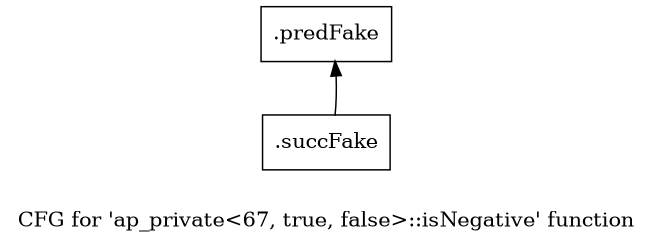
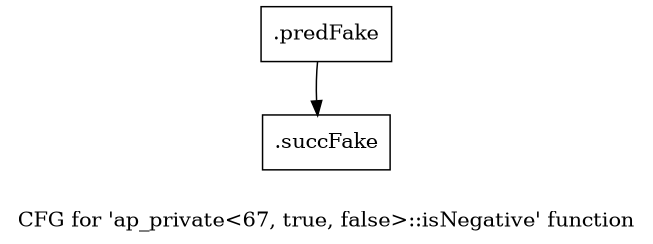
edge ".succFake" -> ".predFake": reversed
